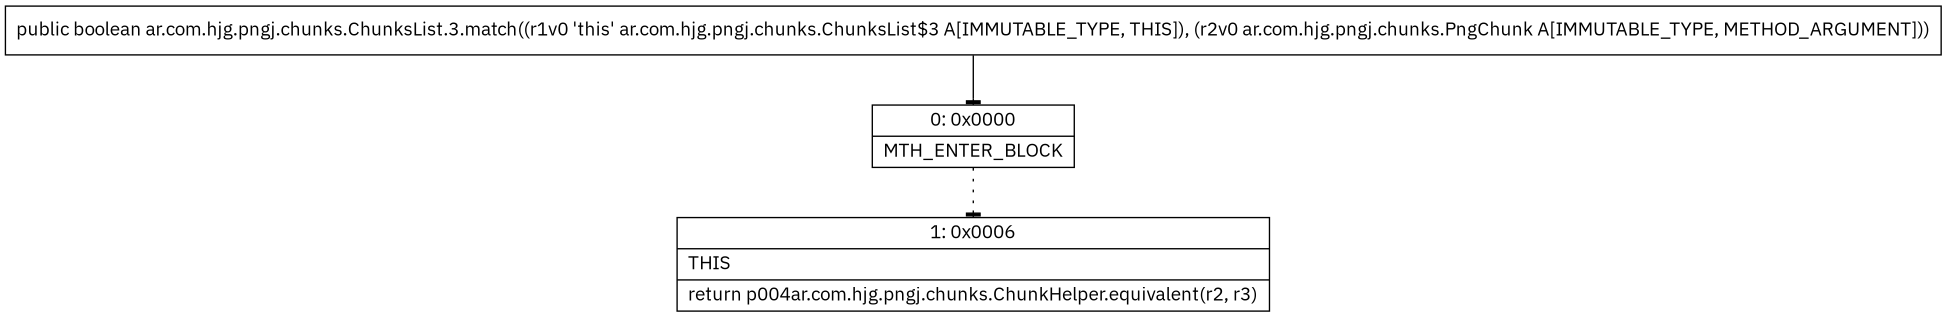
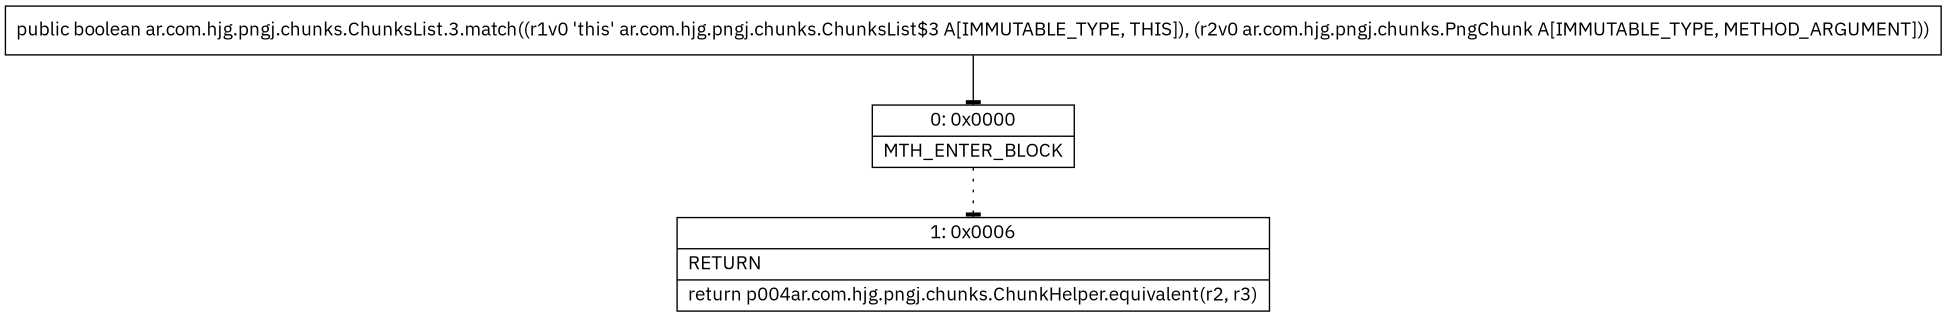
node "1: 0x0006": text "THIS" -> "RETURN"
